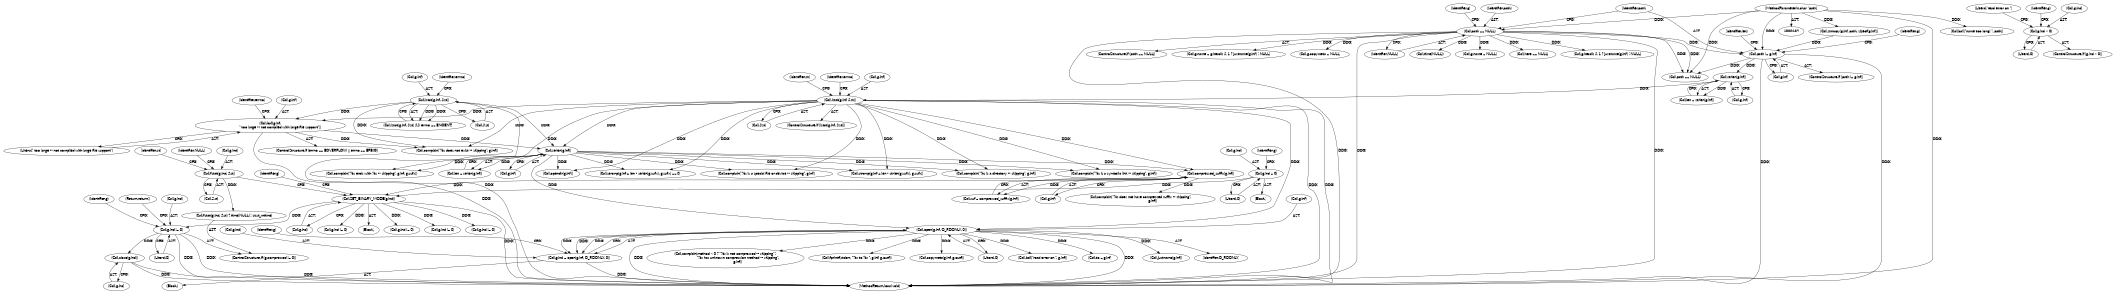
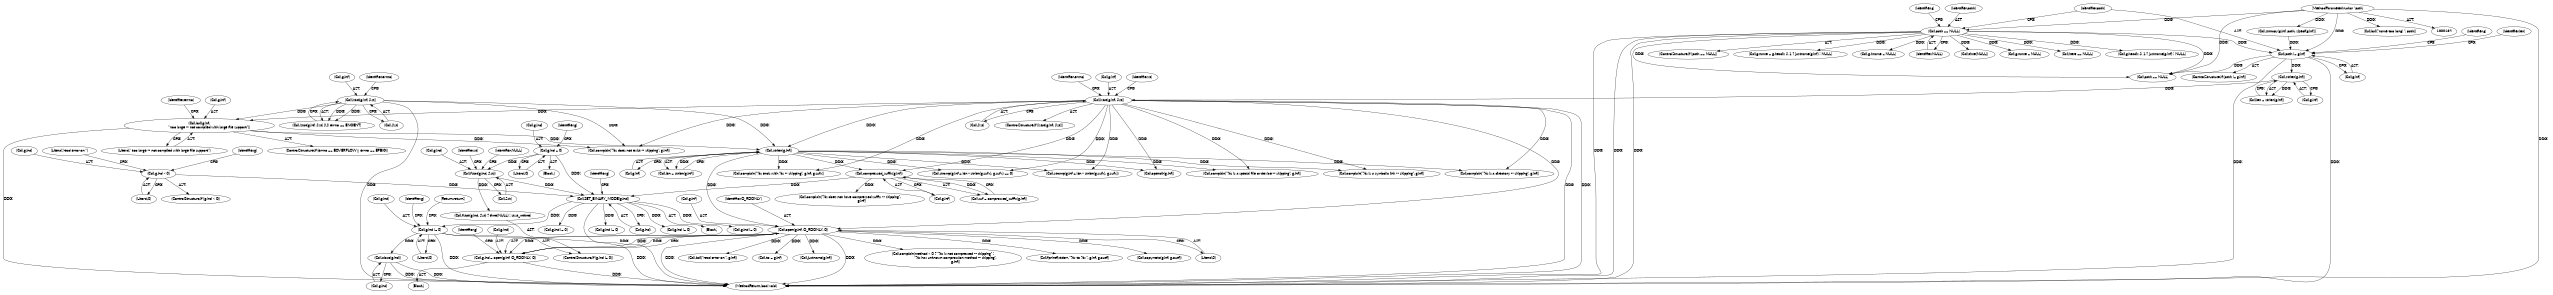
node "(Call,g.copymeta = NULL)": label "(Call,g.copymeta = NULL)" -> "(Call,g.hname = NULL)"
edge "(Call,g.ind = 0)" -> "(Call,fstat(g.ind, &st))": added, label "DDG:"
edge "(Call,g.ind < 0)" -> "(Call,SET_BINARY_MODE(g.ind))": added, label "DDG:"
edge "(Call,fstat(g.ind, &st))" -> "(Call,SET_BINARY_MODE(g.ind))": label "CFG: " -> "DDG: "
edge "(Call,open(g.inf, O_RDONLY, 0))" -> "(Identifier,O_RDONLY)": reversed
node "(ControlStructure,if (g.compressed != 0))": label "(ControlStructure,if (g.compressed != 0))" -> "(ControlStructure,if (g.ind != 0))"
